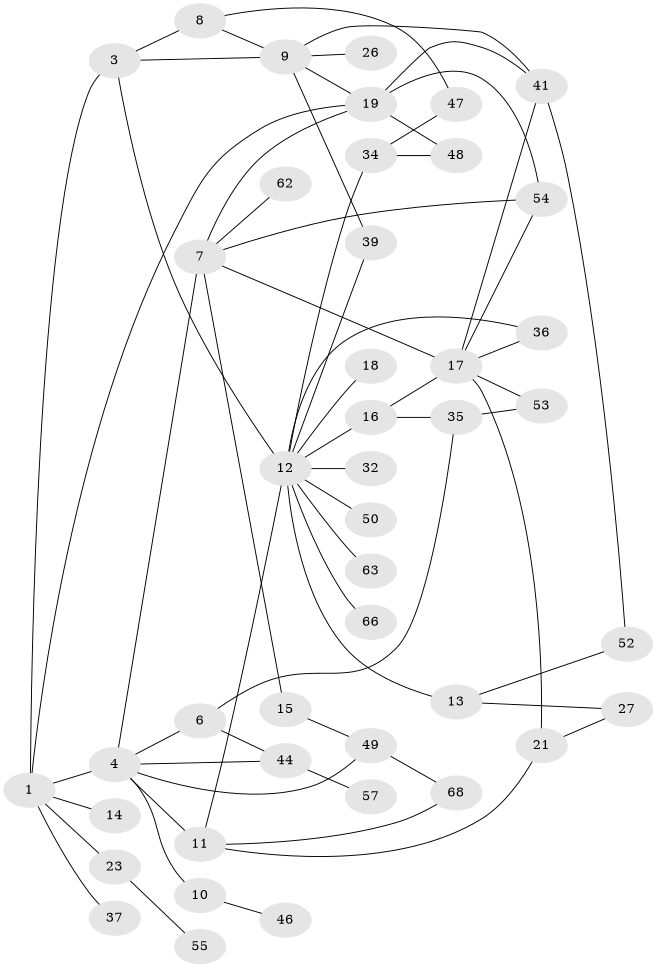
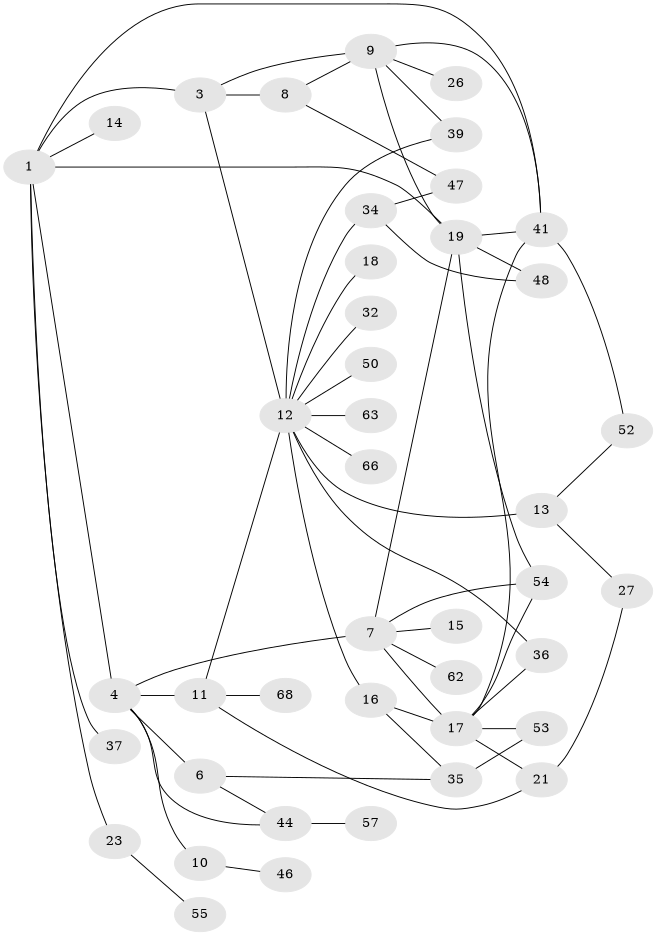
edge "1" -- "41": added
node "49": removed
